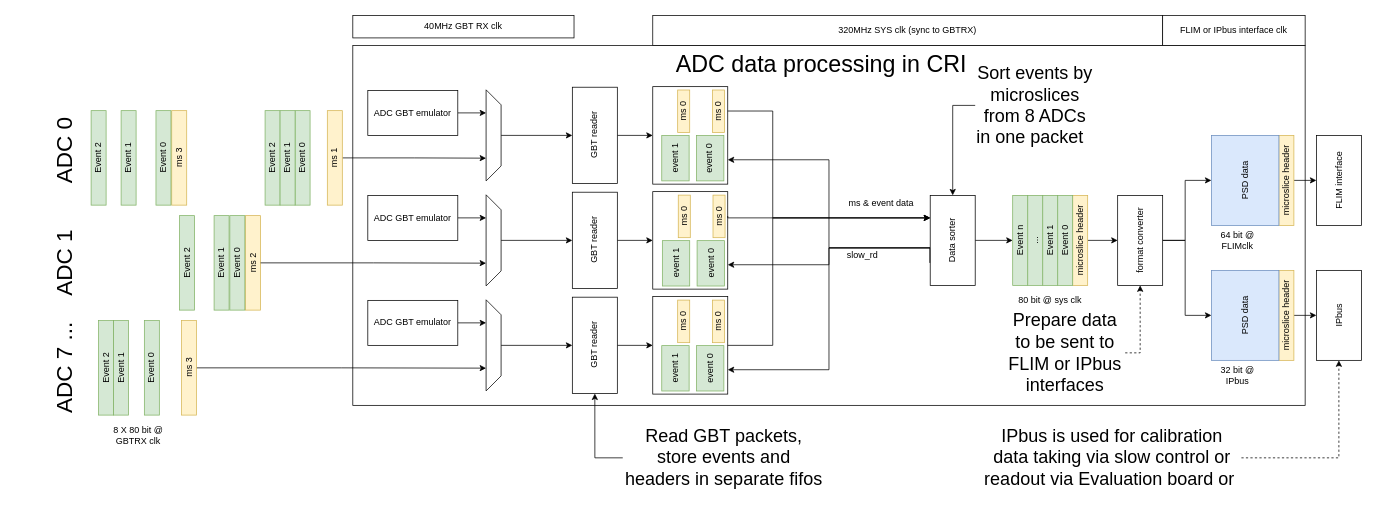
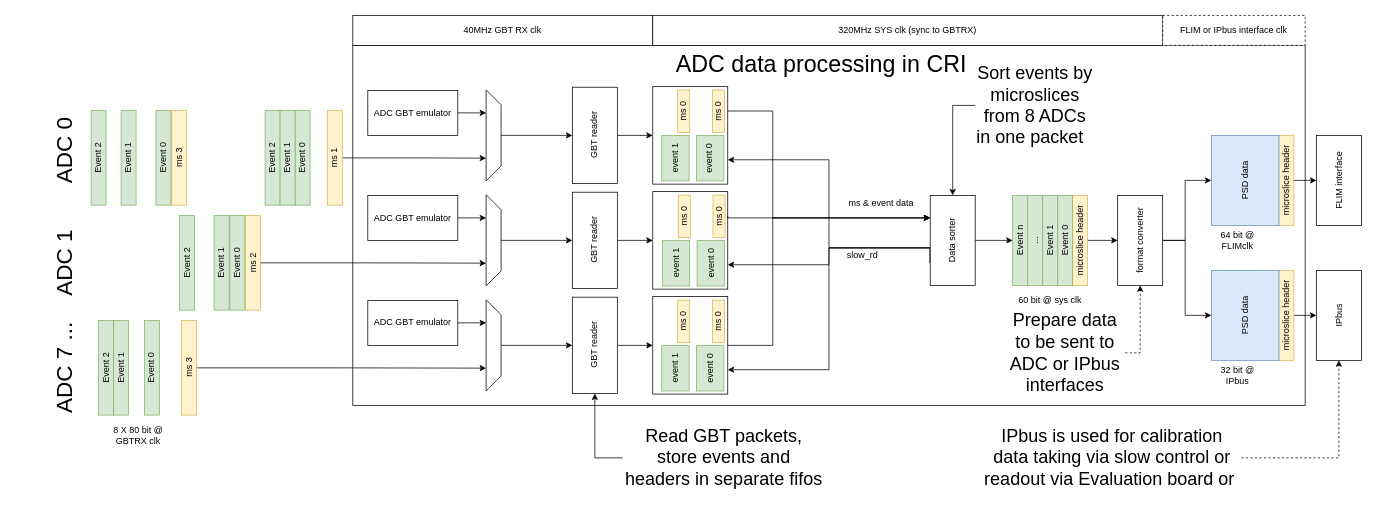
node "40MHz GBT RX clk": size 221x23 -> 300x30
node "FLIM or IPbus interface clk": style solid -> dashed
node "80 bit @ sys clk": label "80 bit @ sys clk" -> "60 bit @ sys clk"
node "Prepare data to be sent to FLIM or IPbus interfaces": label "Prepare data to be sent to FLIM or IPbus interfaces" -> "Prepare data to be sent to ADC or IPbus interfaces"
